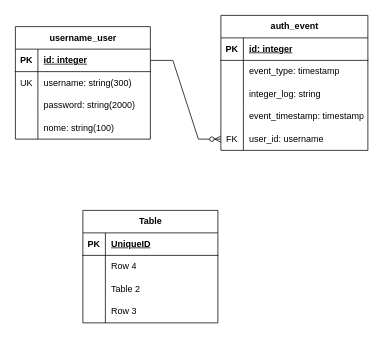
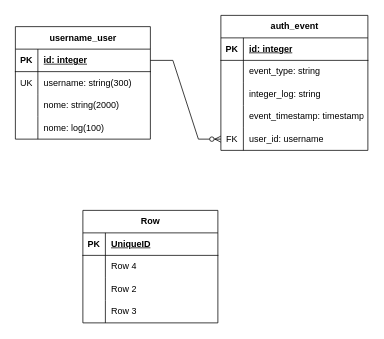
node "event_type: timestamp": label "event_type: timestamp" -> "event_type: string"
node "password: string(2000)": label "password: string(2000)" -> "nome: string(2000)"
node "nome: string(100)": label "nome: string(100)" -> "nome: log(100)"
node "Table": label "Table" -> "Row"
node "Table 2": label "Table 2" -> "Row 2"
